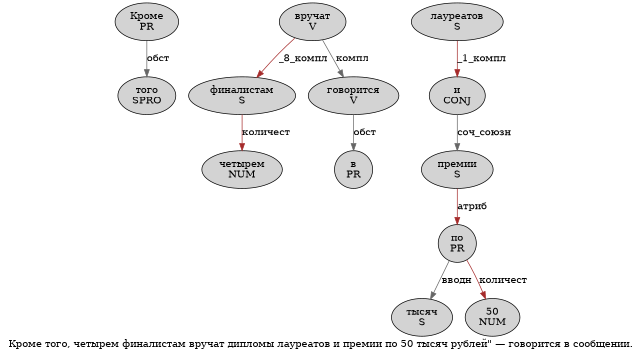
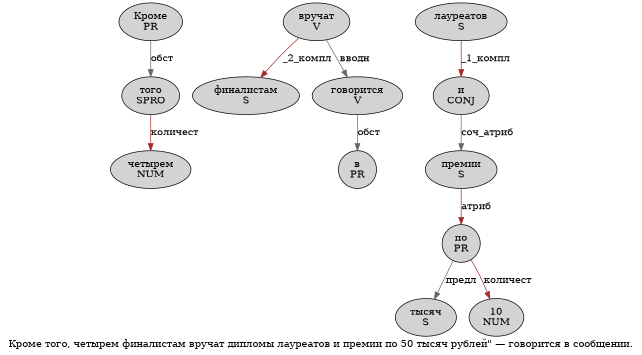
edge "вручат V" -> "финалистам S": label "_8_компл" -> "_2_компл"
edge "вручат V" -> "говорится V": label "компл" -> "вводн"
edge "финалистам S" -> "четырем NUM": now "того SPRO" -> "четырем NUM"
edge "и CONJ" -> "премии S": label "соч_союзн" -> "соч_атриб"
edge "по PR" -> "тысяч S": label "вводн" -> "предл"
node "50 NUM": label "50 NUM" -> "10 NUM"
